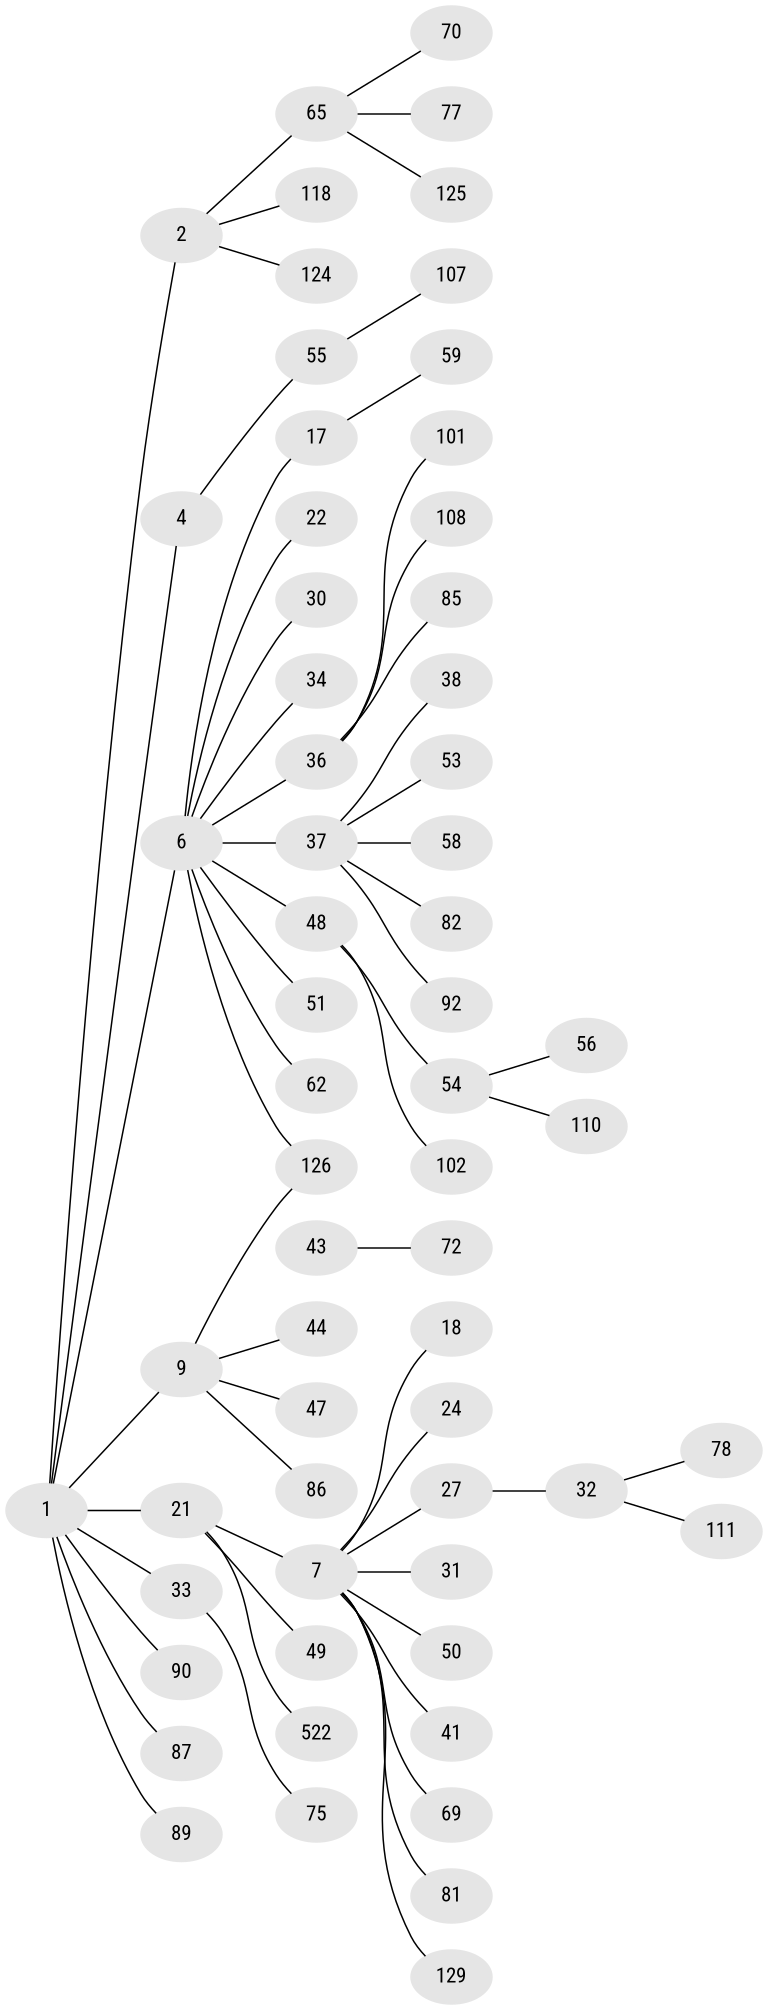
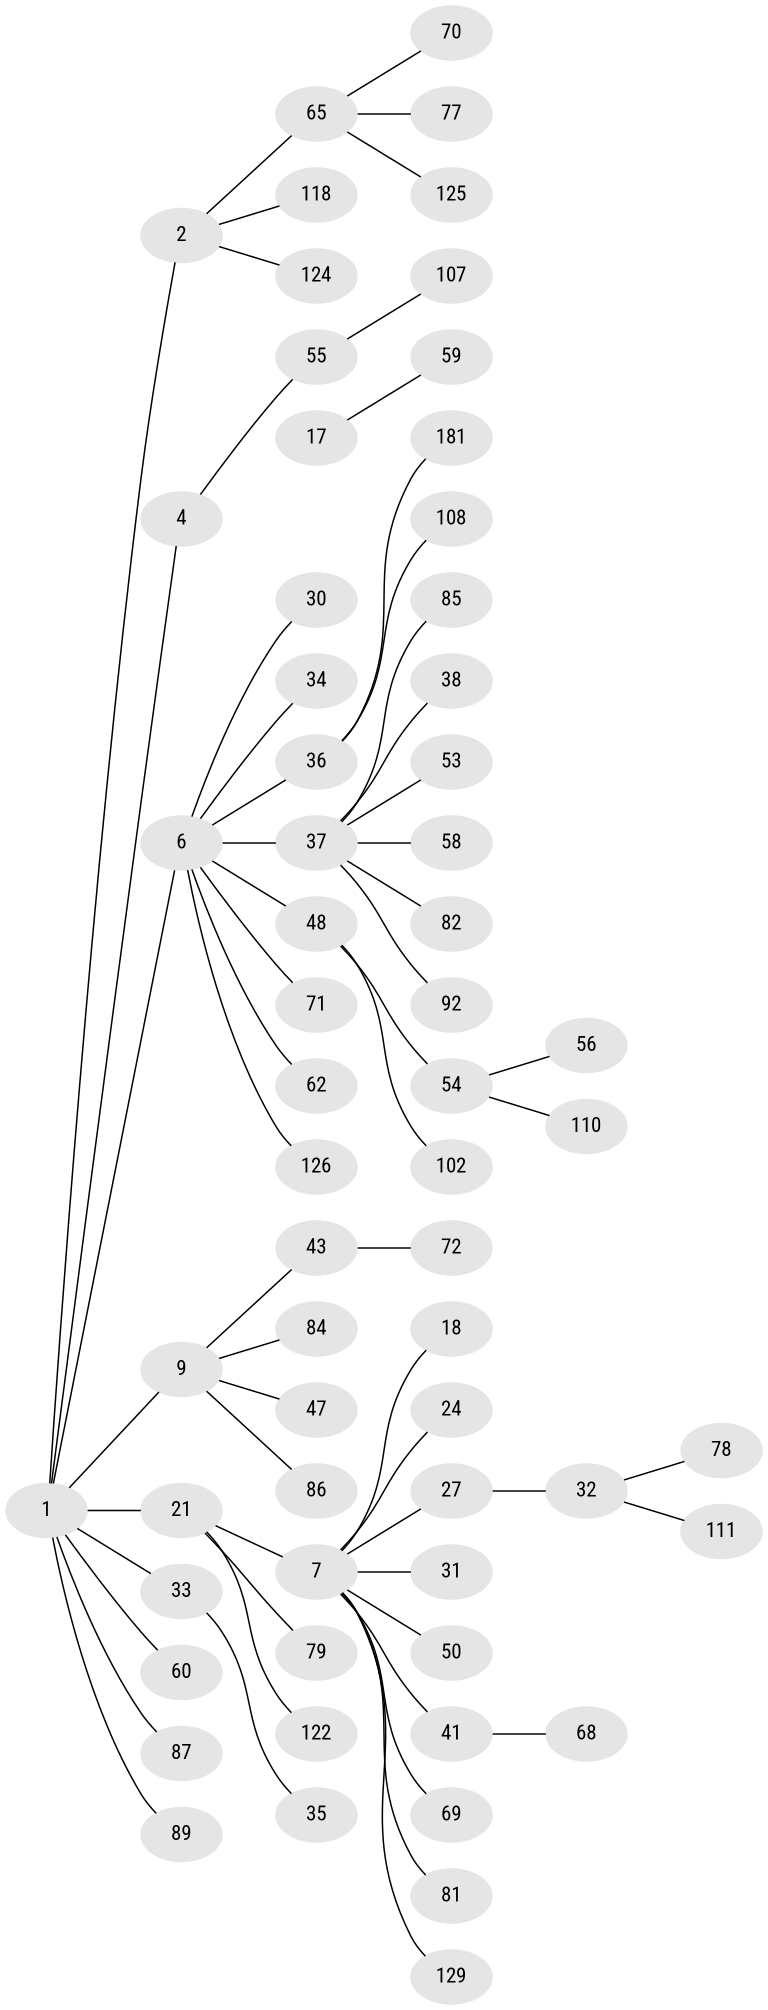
node "101": label "101" -> "181"
node "22": removed
edge "17" -- "6": removed
edge "85" -- "36": now "85" -- "37"
node "51": label "51" -> "71"
edge "126" -- "9": now "43" -- "9"
node "44": label "44" -> "84"
node "49": label "49" -> "79"
node "90": label "90" -> "60"
node "522": label "522" -> "122"
node "68": added
node "75": label "75" -> "35"
